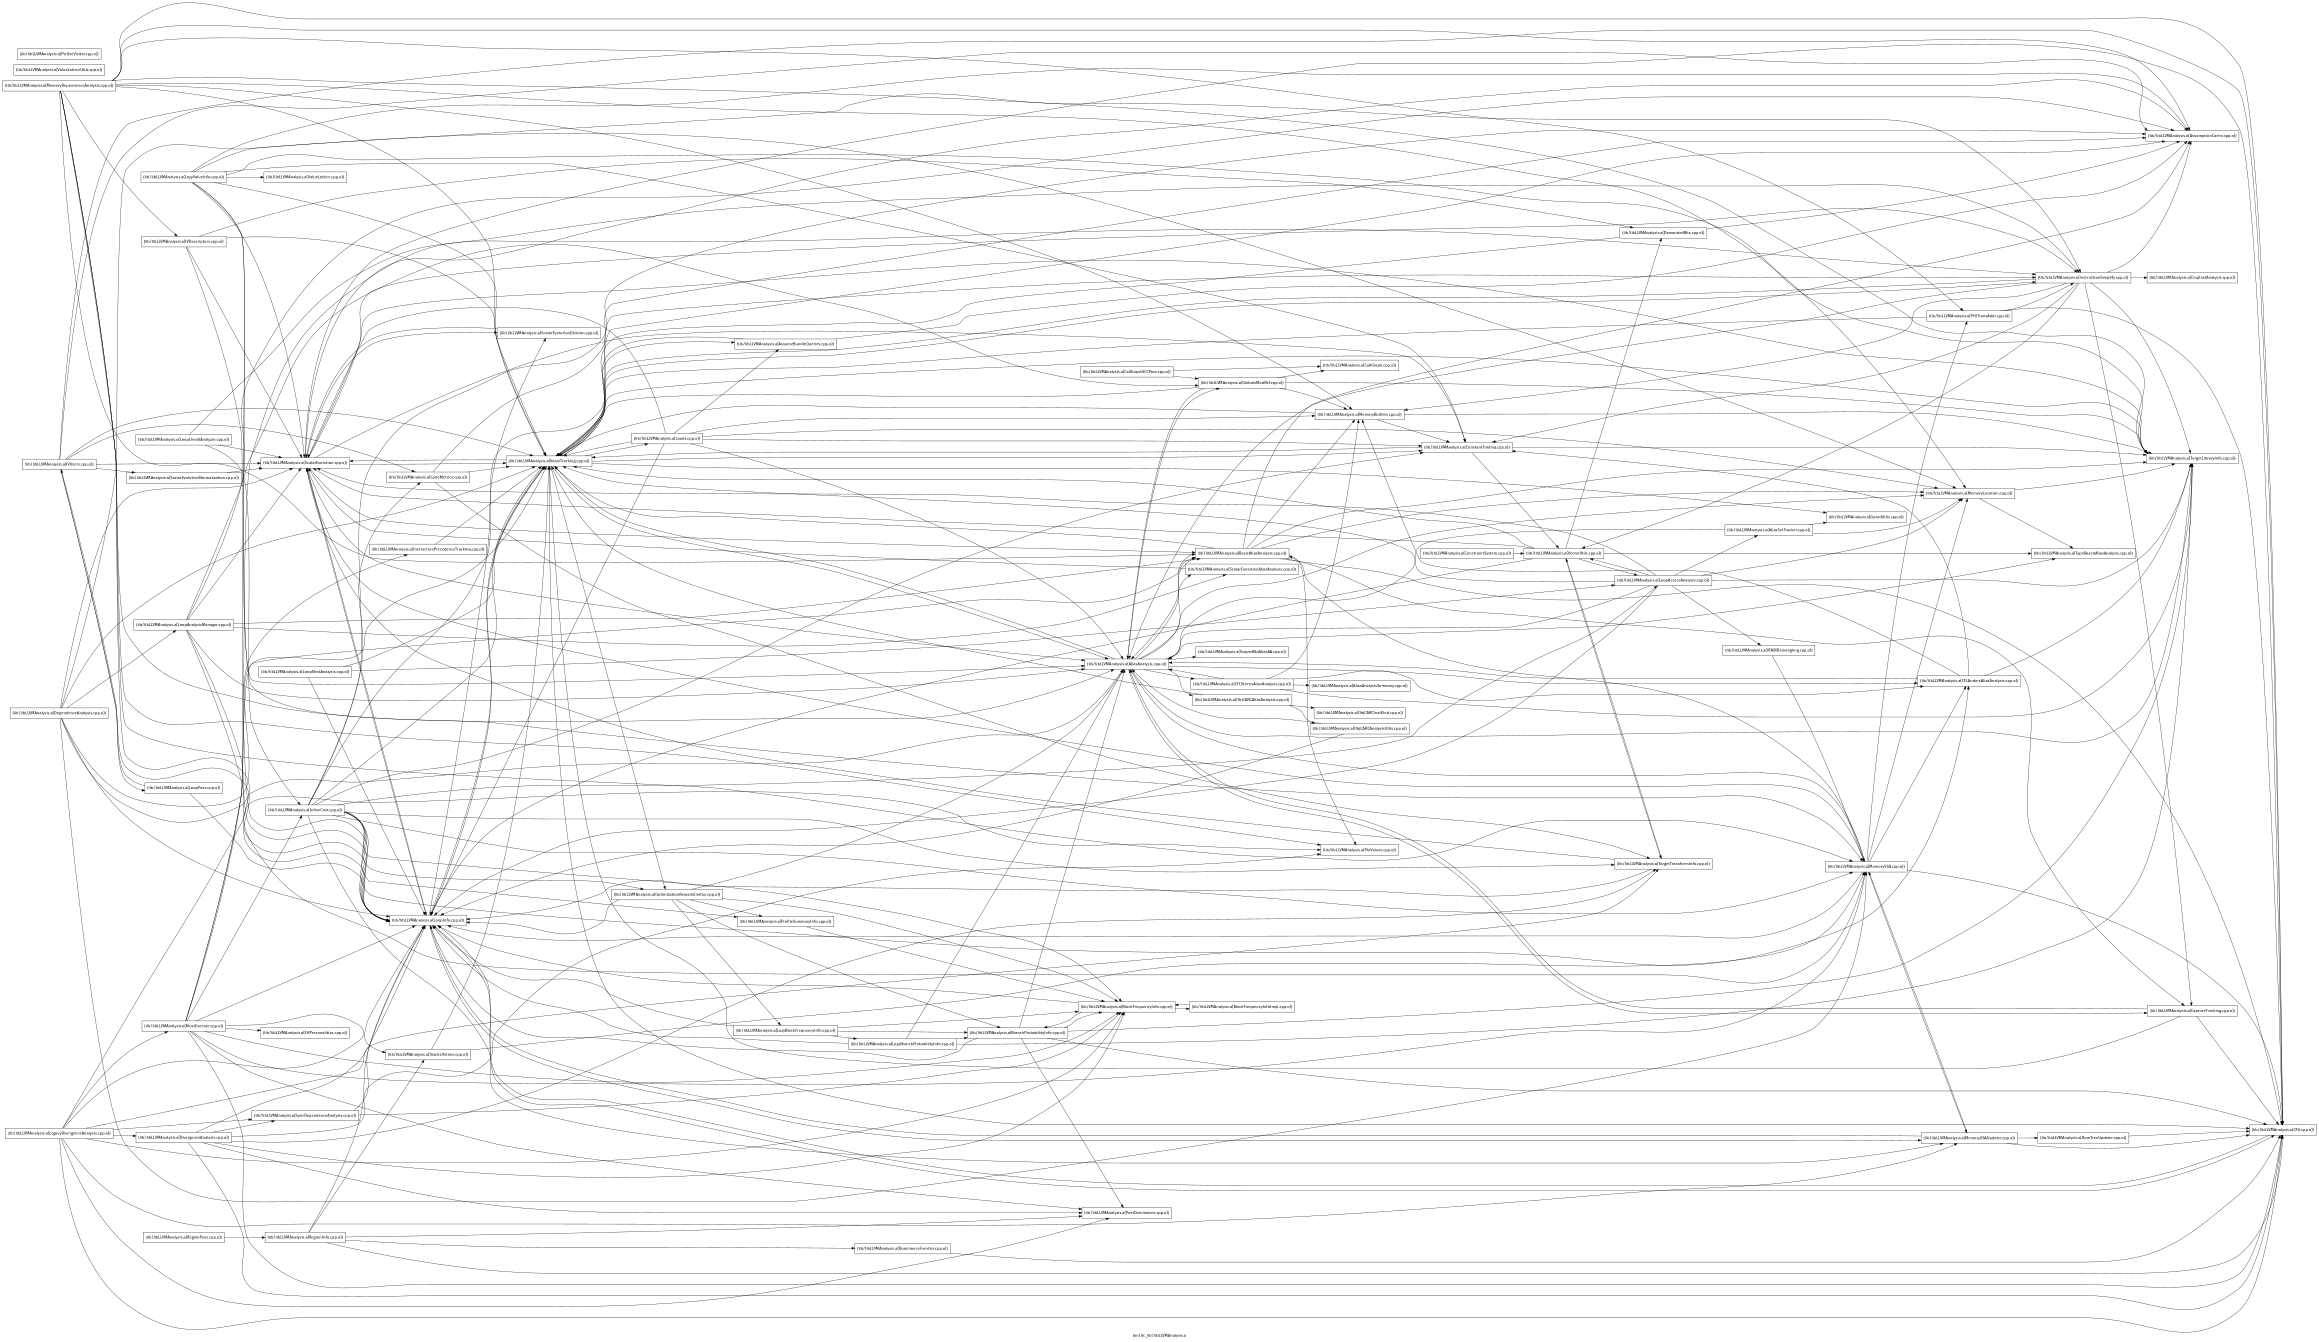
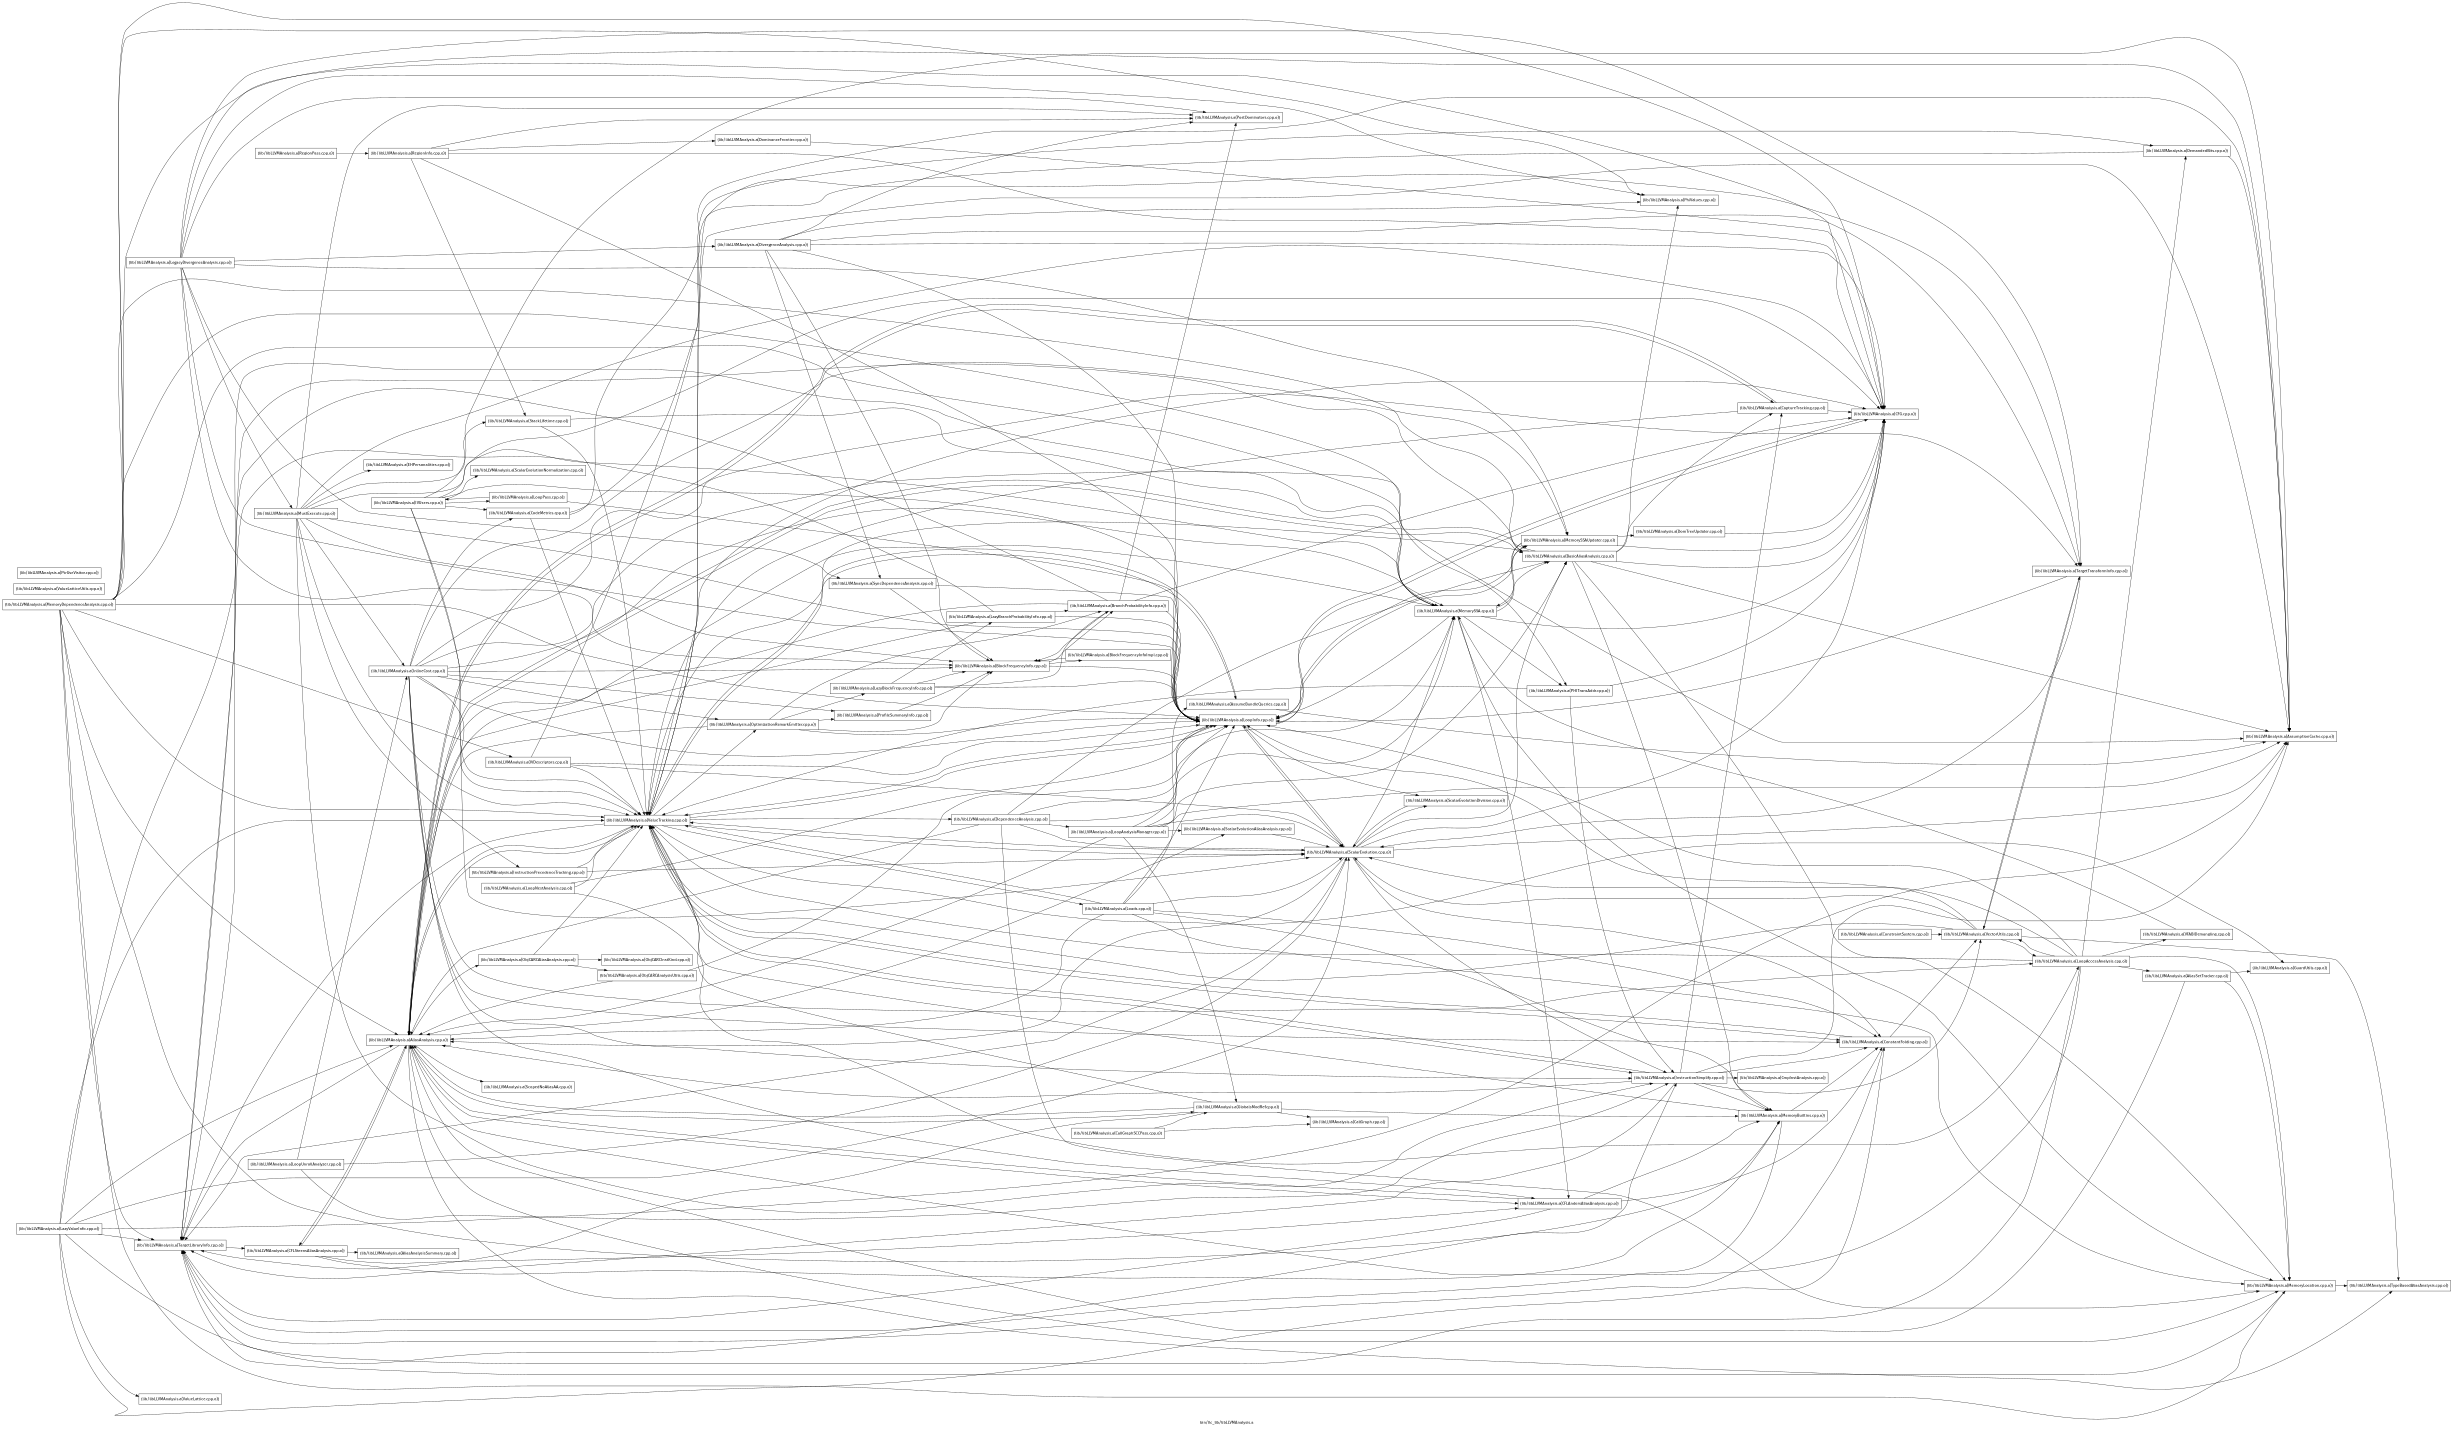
edge "{lib/libLLVMAnalysis.a(VectorUtils.cpp.o)}" -> "{lib/libLLVMAnalysis.a(DemandedBits.cpp.o)}": now "{lib/libLLVMAnalysis.a(LoopAccessAnalysis.cpp.o)}" -> "{lib/libLLVMAnalysis.a(DemandedBits.cpp.o)}"
edge "{lib/libLLVMAnalysis.a(ScalarEvolutionNormalization.cpp.o)}" -> "{lib/libLLVMAnalysis.a(ScalarEvolution.cpp.o)}": now "{lib/libLLVMAnalysis.a(InstructionPrecedenceTracking.cpp.o)}" -> "{lib/libLLVMAnalysis.a(ScalarEvolution.cpp.o)}"
edge "{lib/libLLVMAnalysis.a(DependenceAnalysis.cpp.o)}" -> "{lib/libLLVMAnalysis.a(ValueTracking.cpp.o)}": reversed
edge "{lib/libLLVMAnalysis.a(CFLSteensAliasAnalysis.cpp.o)}" -> "{lib/libLLVMAnalysis.a(TargetLibraryInfo.cpp.o)}": reversed
